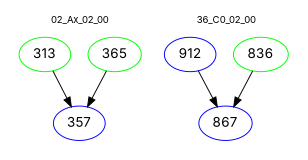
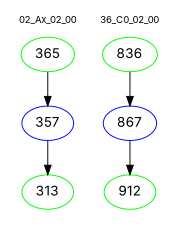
node "912": color blue -> green
edge "313" -> "357": reversed
edge "912" -> "867": reversed
